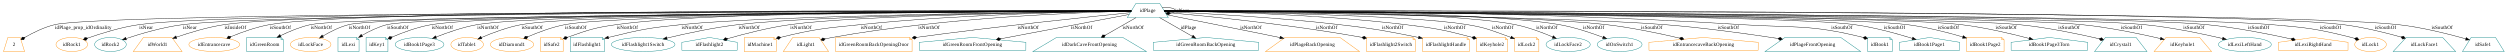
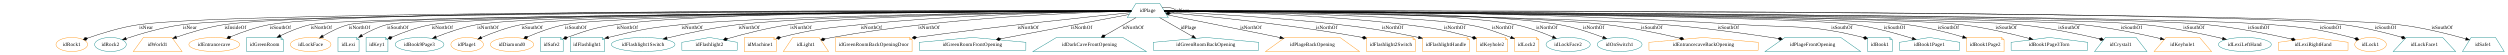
node "2": removed
node "idBook1Page3": label "idBook1Page3" -> "idBook9Page3"
node "idTable1": label "idTable1" -> "idPlage1"
node "idDiamond1": label "idDiamond1" -> "idDiamond0"
node "idSafe2": color darkorange -> teal
